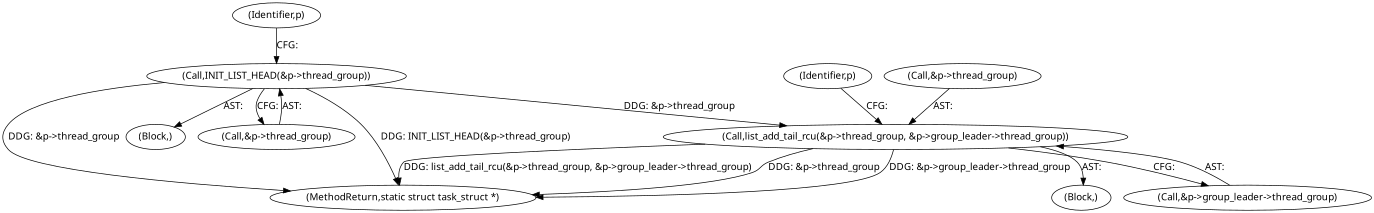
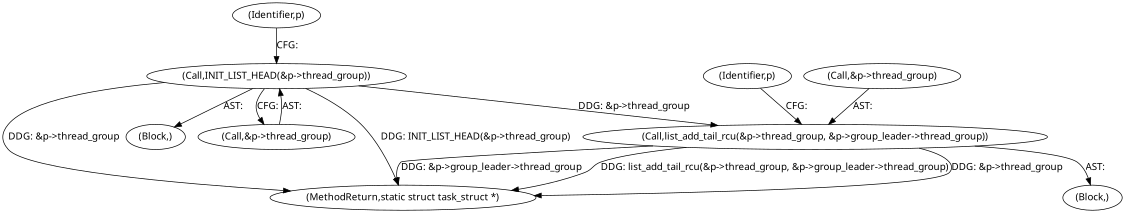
node "(Call,&p->group_leader->thread_group)": removed
